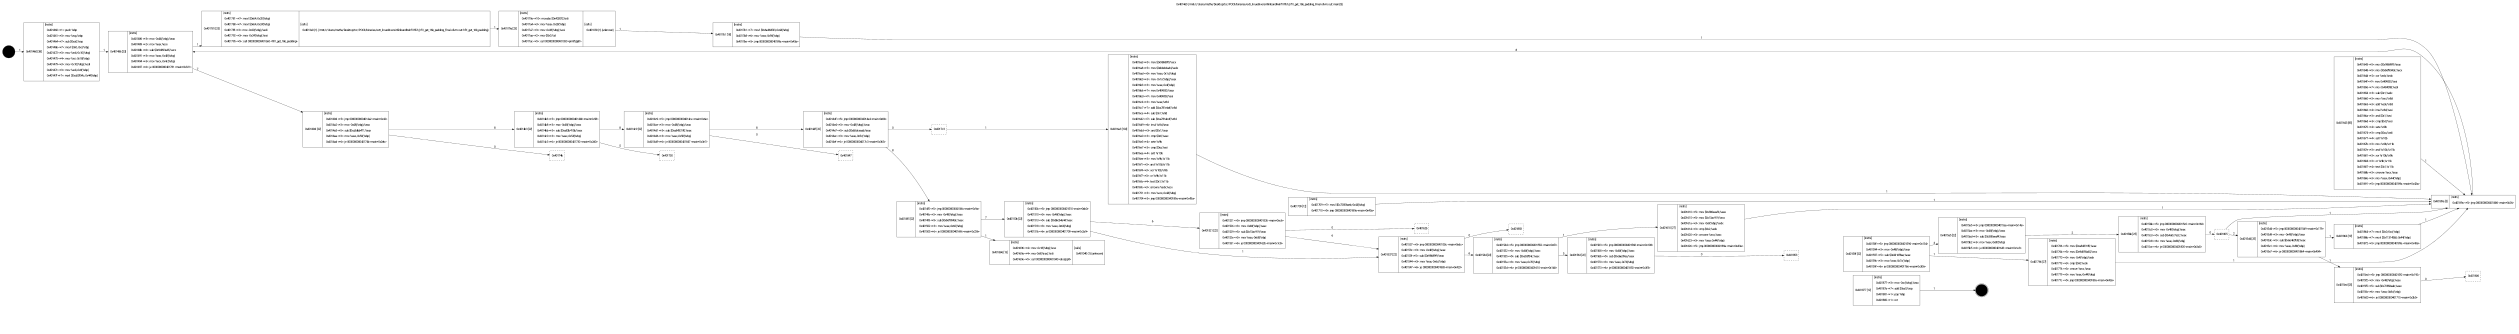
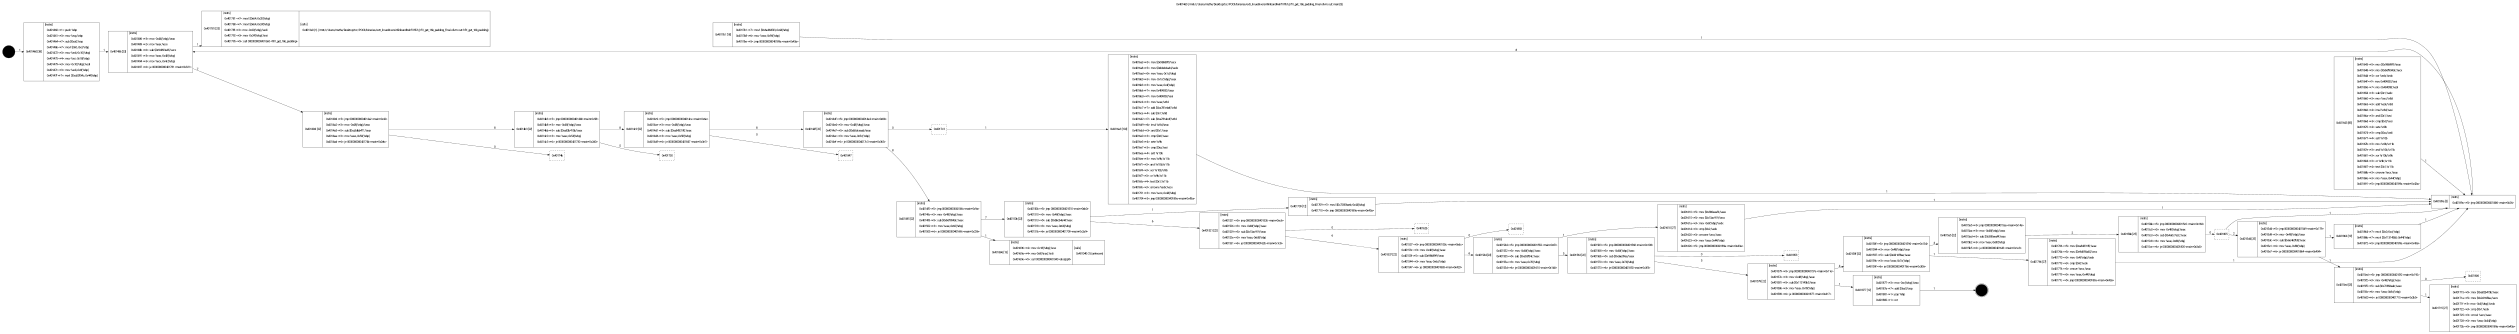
node "0x40179a [23]": removed
edge "0x40150b [22]" -> "0x401537 [22]": now "0x40150b [22]" -> "0x401709 [12]"
node "0x401579 [22]": added
node "0x401715 [27]": added
